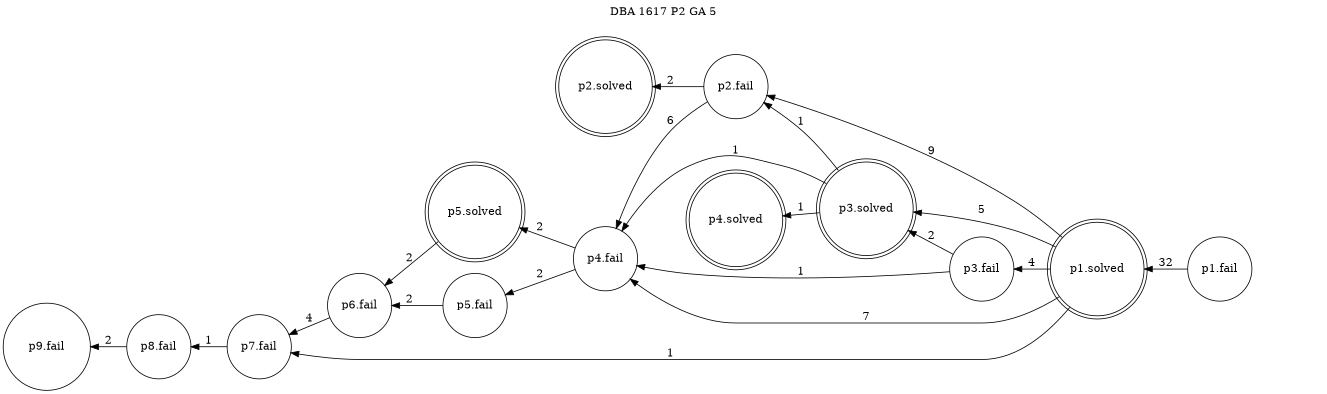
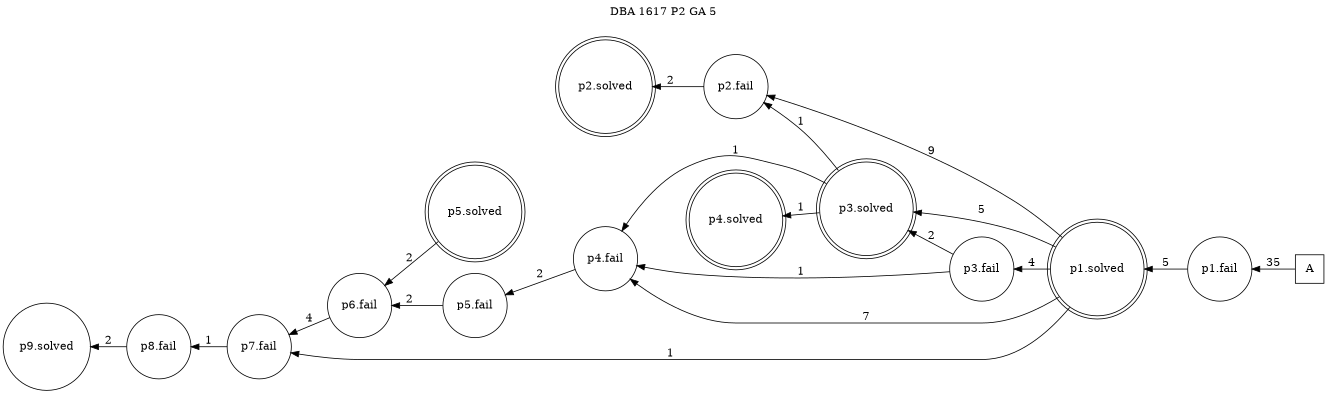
edge "p2.fail" -> "p4.fail": removed, label "6"
edge "p4.fail" -> "p5.solved": removed, label "2"
edge "p1.fail" -> "p1.solved": label "32" -> "5"
node "A": added
node "p9.fail": label "p9.fail" -> "p9.solved"
